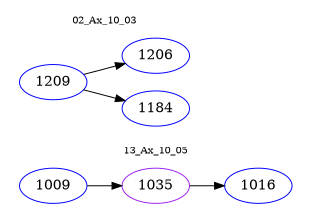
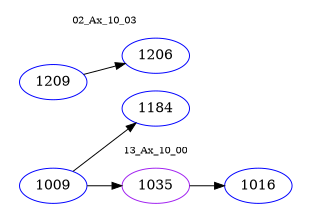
edge "1209" -> "1184": now "1009" -> "1184"
cluster "13_Ax_10_05": label "13_Ax_10_05" -> "13_Ax_10_00"
